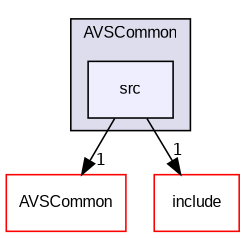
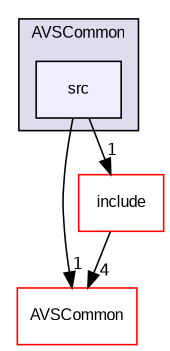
edge "include" -> "AVSCommon": added
